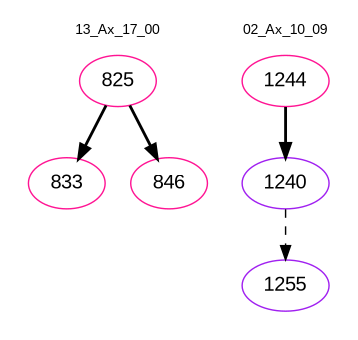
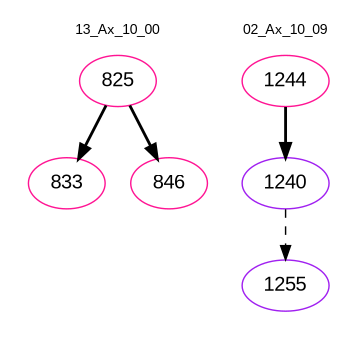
cluster "13_Ax_17_00": label "13_Ax_17_00" -> "13_Ax_10_00"
